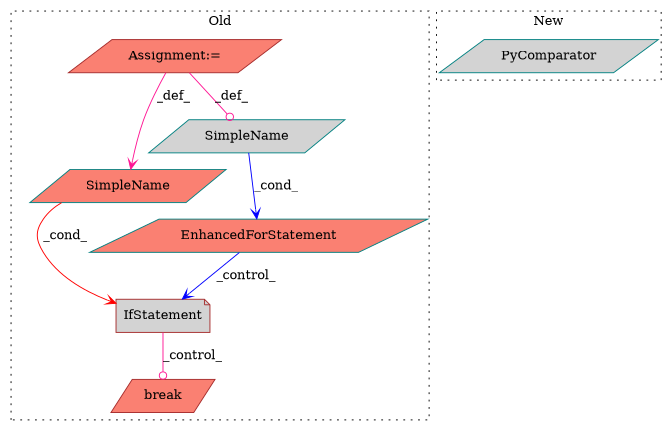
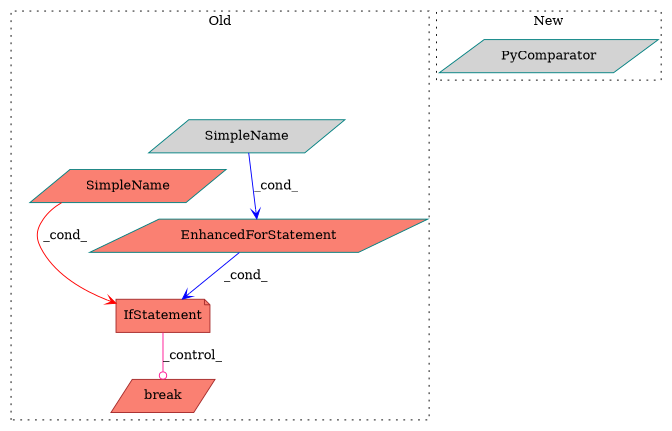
node "Assignment:=": removed
edge "EnhancedForStatement" -> "IfStatement": label "_control_" -> "_cond_"
node "IfStatement": fillcolor lightgrey -> salmon
